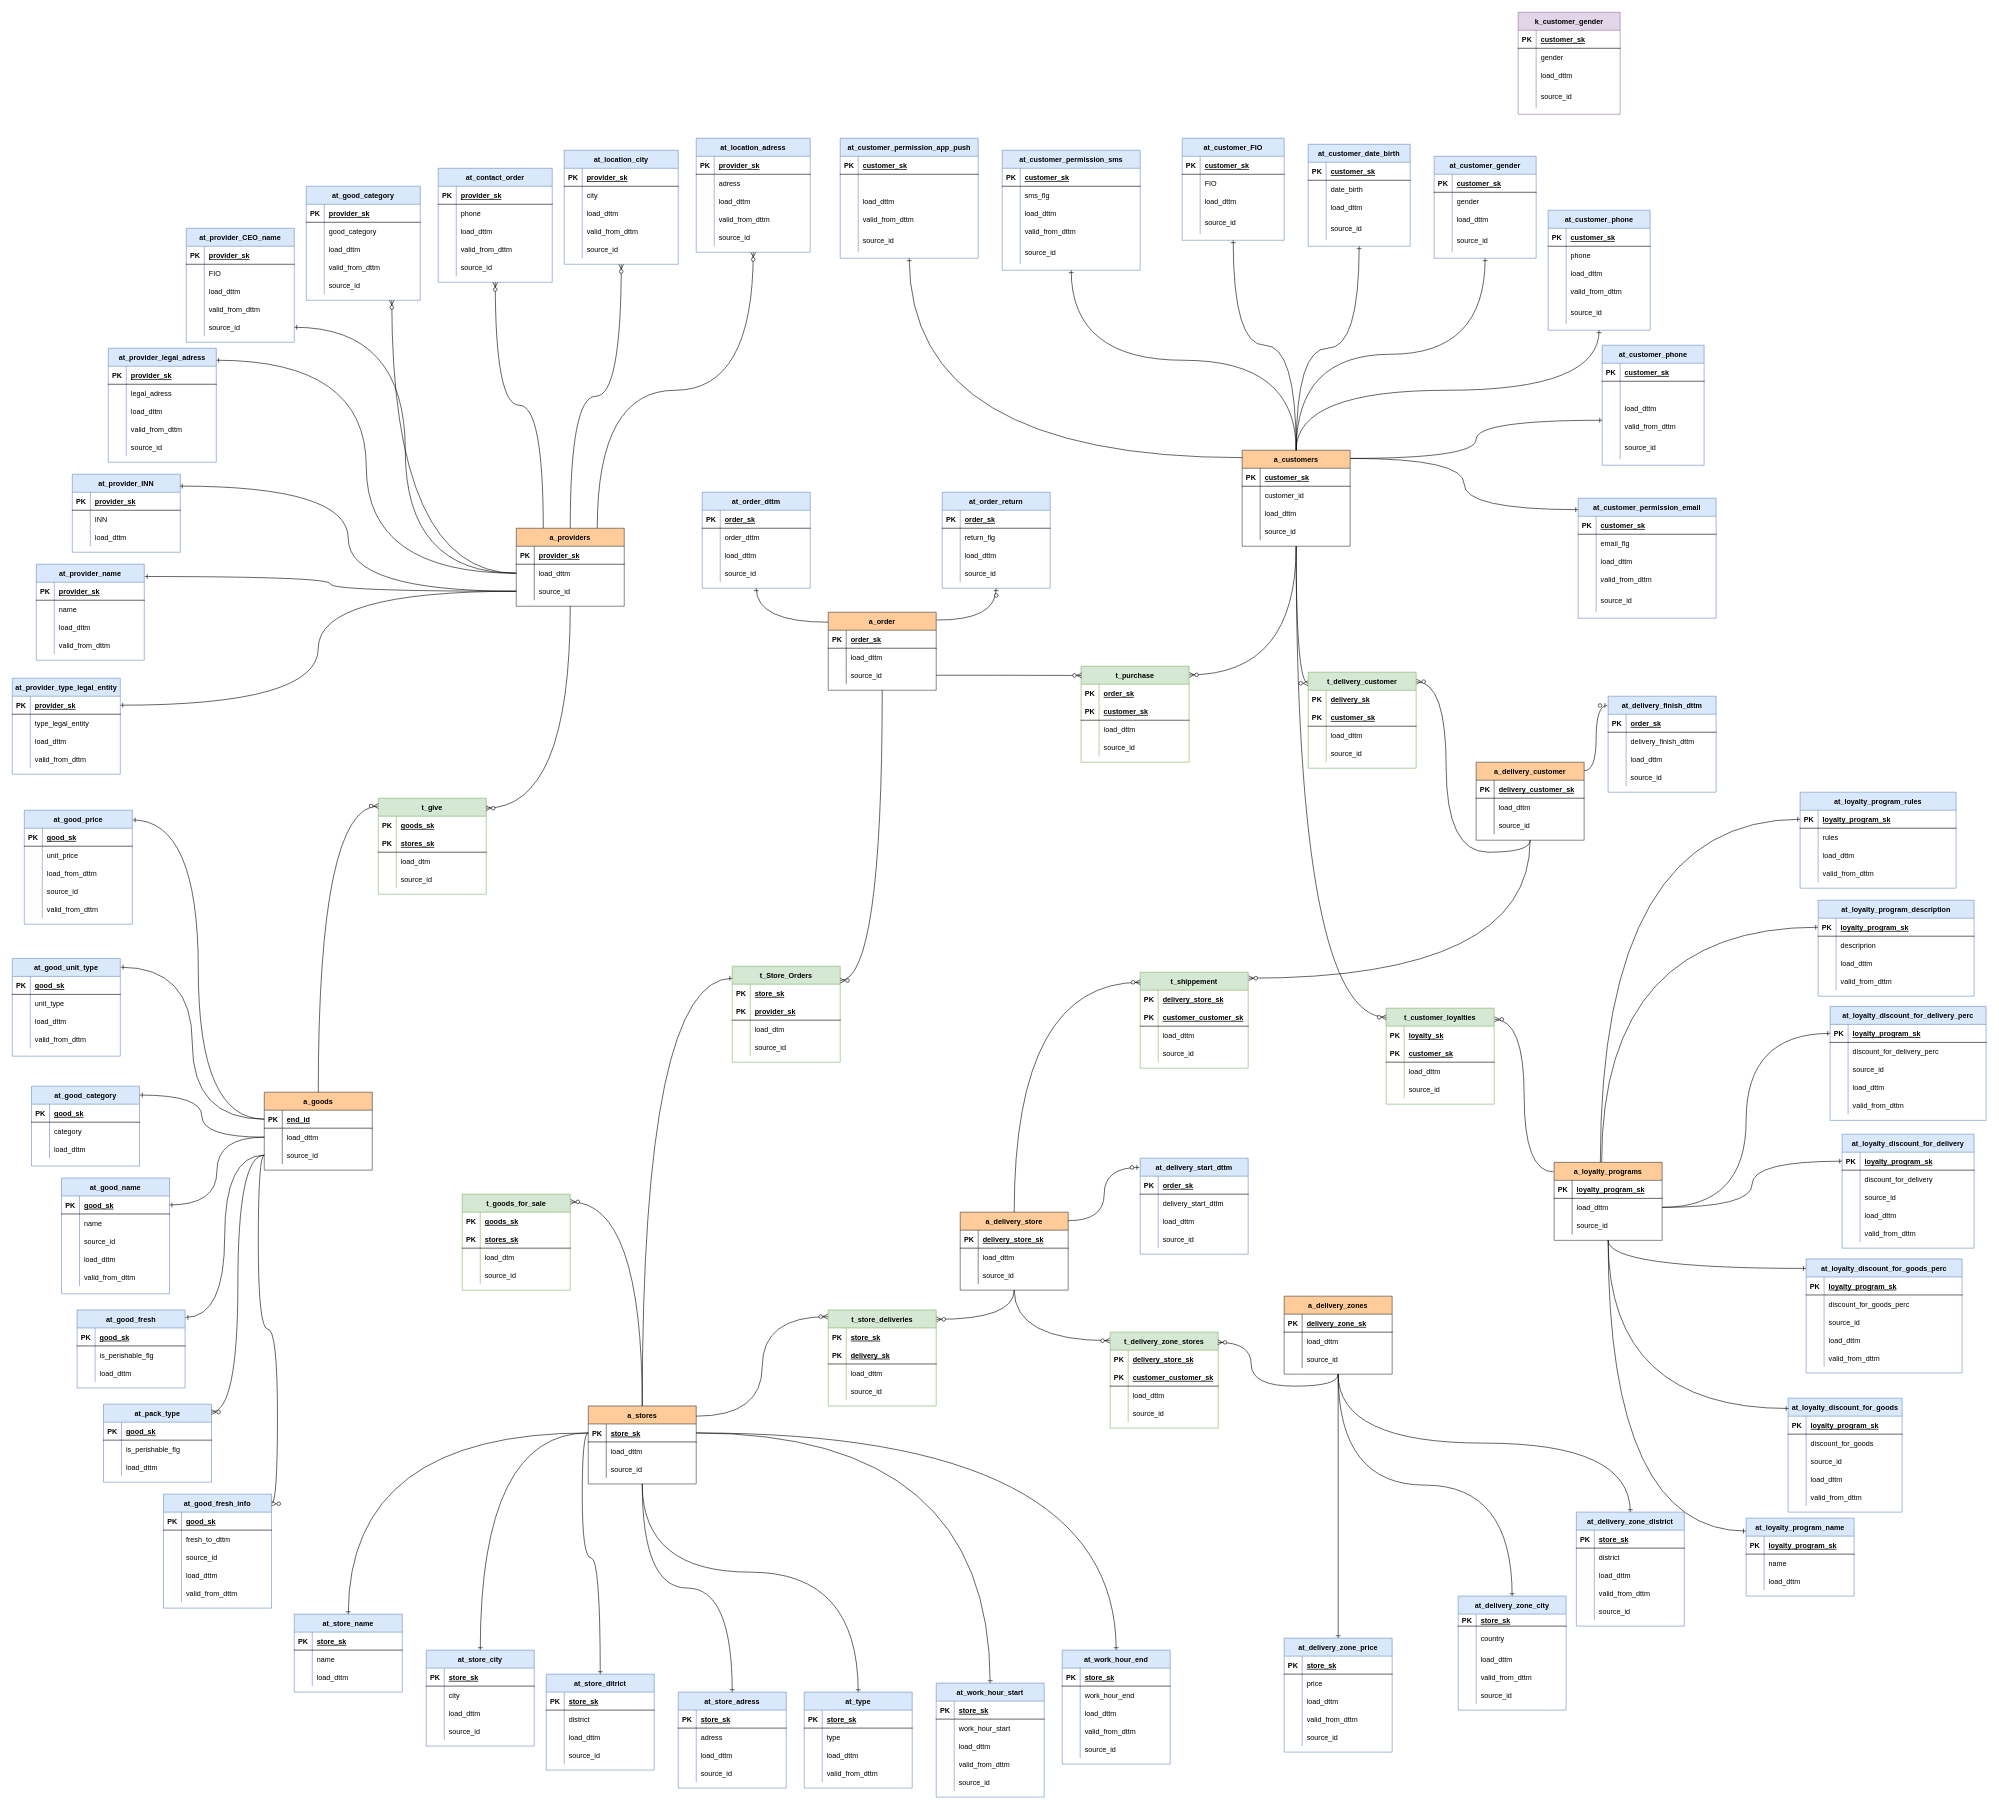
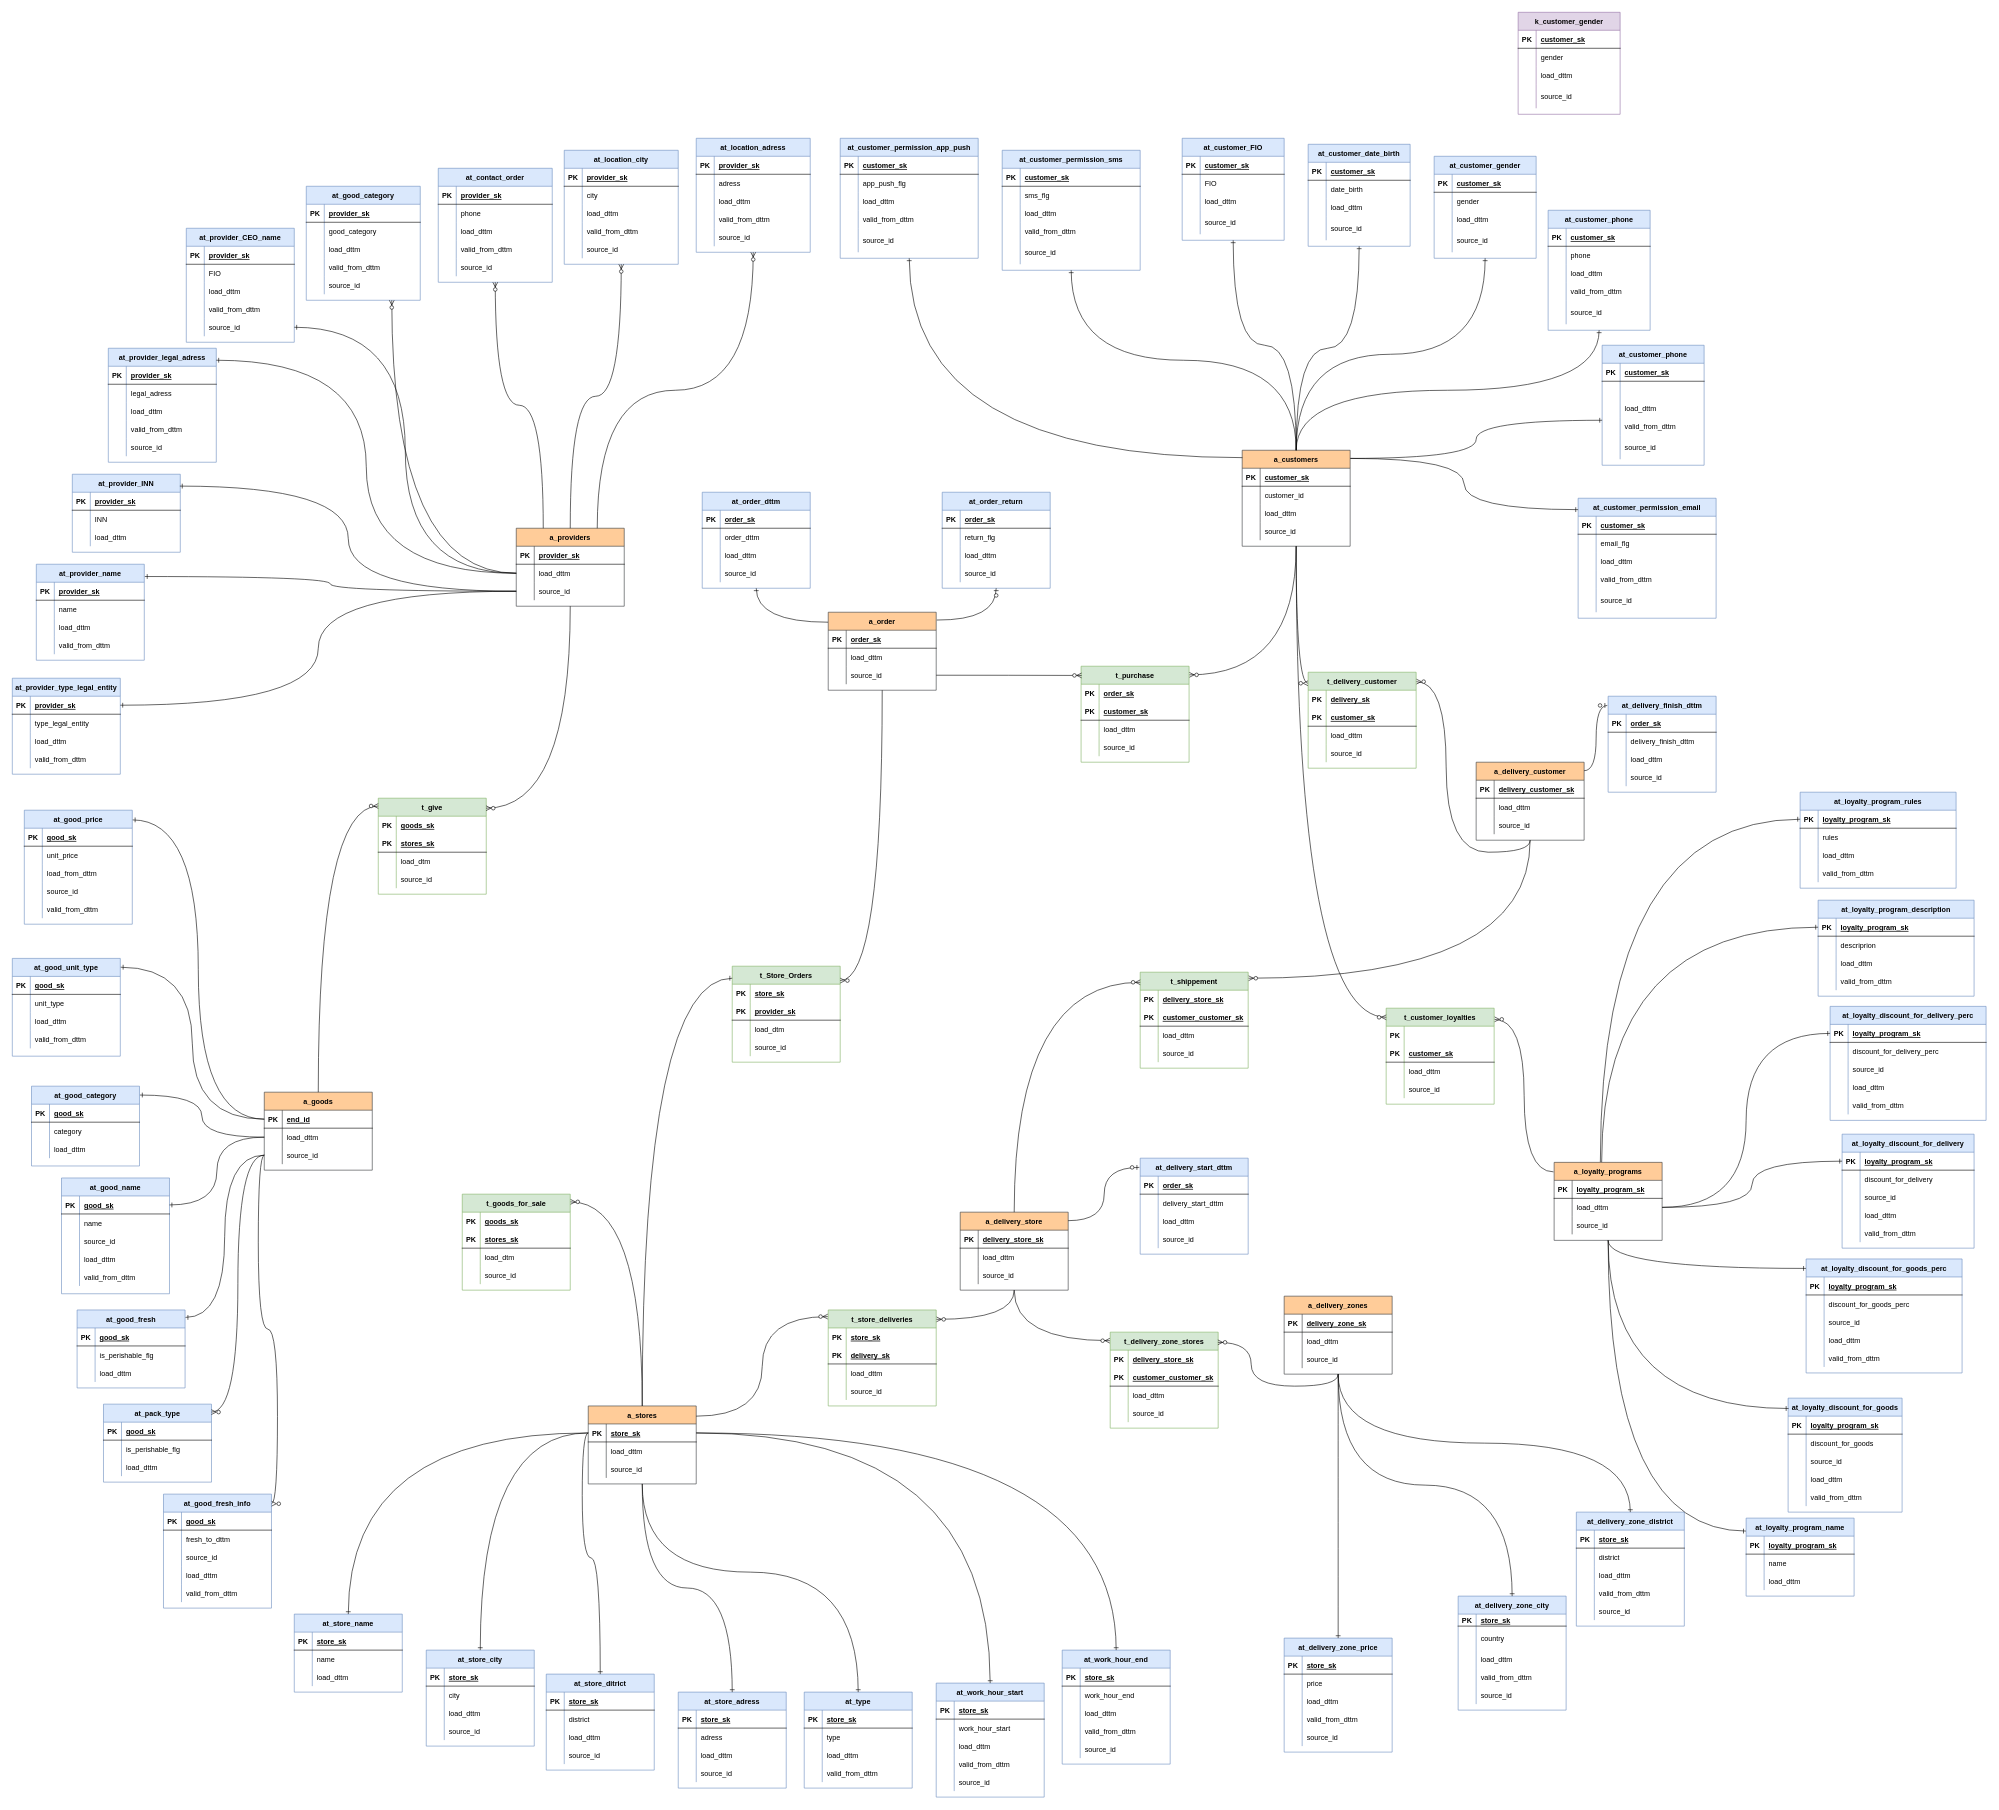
node "app_push_flg": added
node "loyalty_sk": removed
